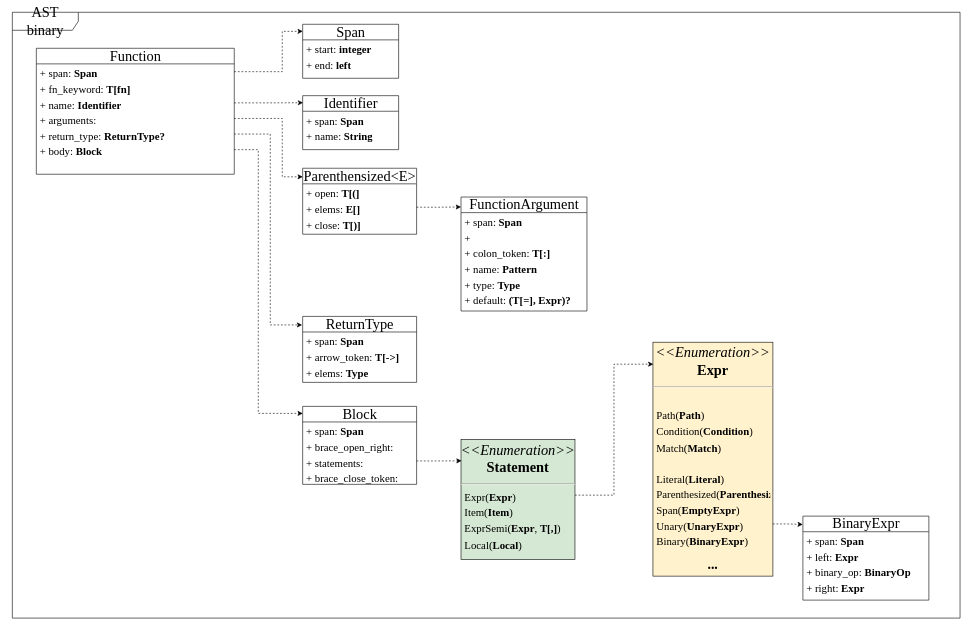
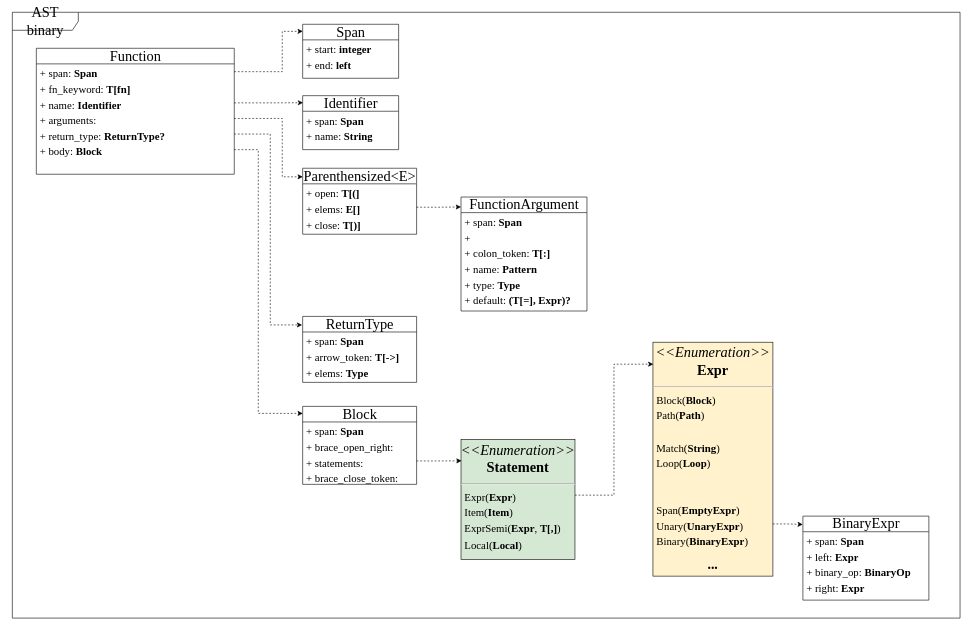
node "Block(Block)": added
node "Condition(Condition)": removed
node "Match(Match)": label "Match(Match)" -> "Match(String)"
node "Loop(Loop)": added
node "Literal(Literal)": removed
node "Parenthesized(Parenthesized)": removed
